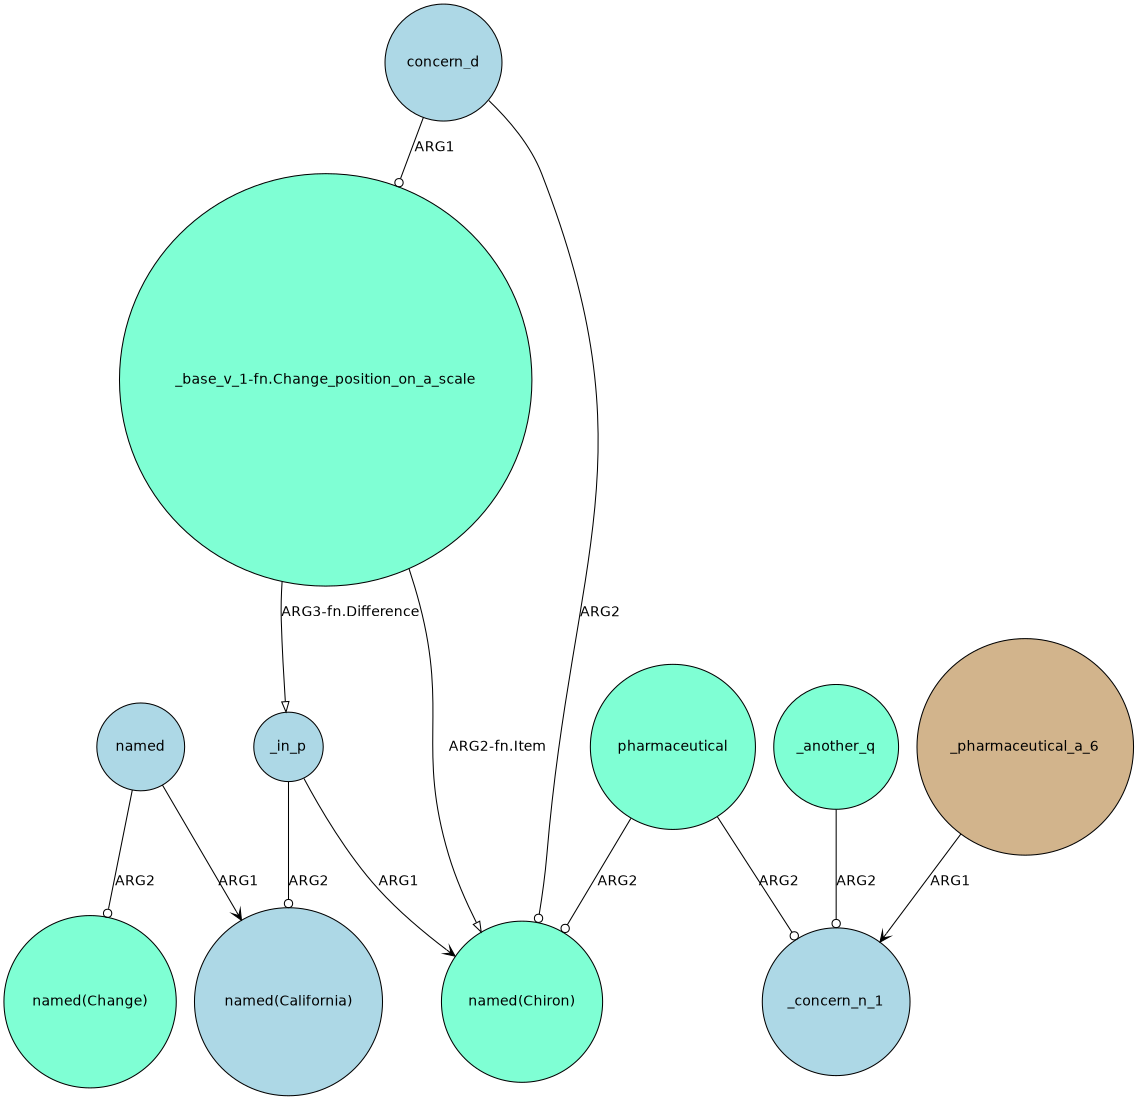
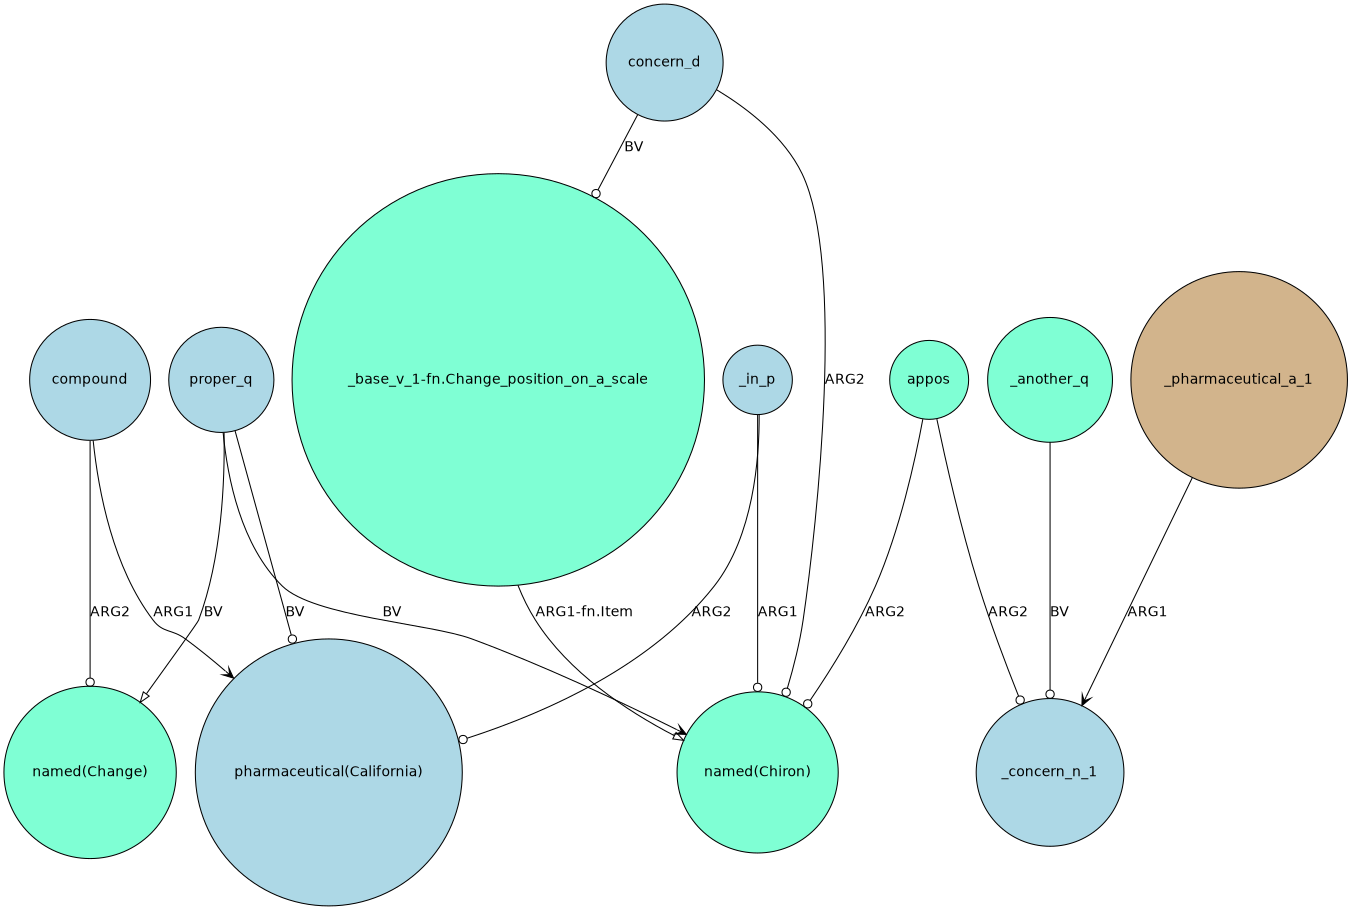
edge "concern_d" -> "_base_v_1-fn.Change_position_on_a_scale": label "ARG1" -> "BV"
node "proper_q": added
edge "_base_v_1-fn.Change_position_on_a_scale" -> "_in_p": removed, label "ARG3-fn.Difference"
node "named": label "named" -> "compound"
edge "_base_v_1-fn.Change_position_on_a_scale" -> "named(Chiron)": label "ARG2-fn.Item" -> "ARG1-fn.Item"
node "pharmaceutical": label "pharmaceutical" -> "appos"
node "_pharmaceutical_a_6": label "_pharmaceutical_a_6" -> "_pharmaceutical_a_1"
edge "_in_p" -> "named(Chiron)": arrowhead vee -> odot
edge "_another_q" -> "_concern_n_1": label "ARG2" -> "BV"
node "named(California)": label "named(California)" -> "pharmaceutical(California)"
